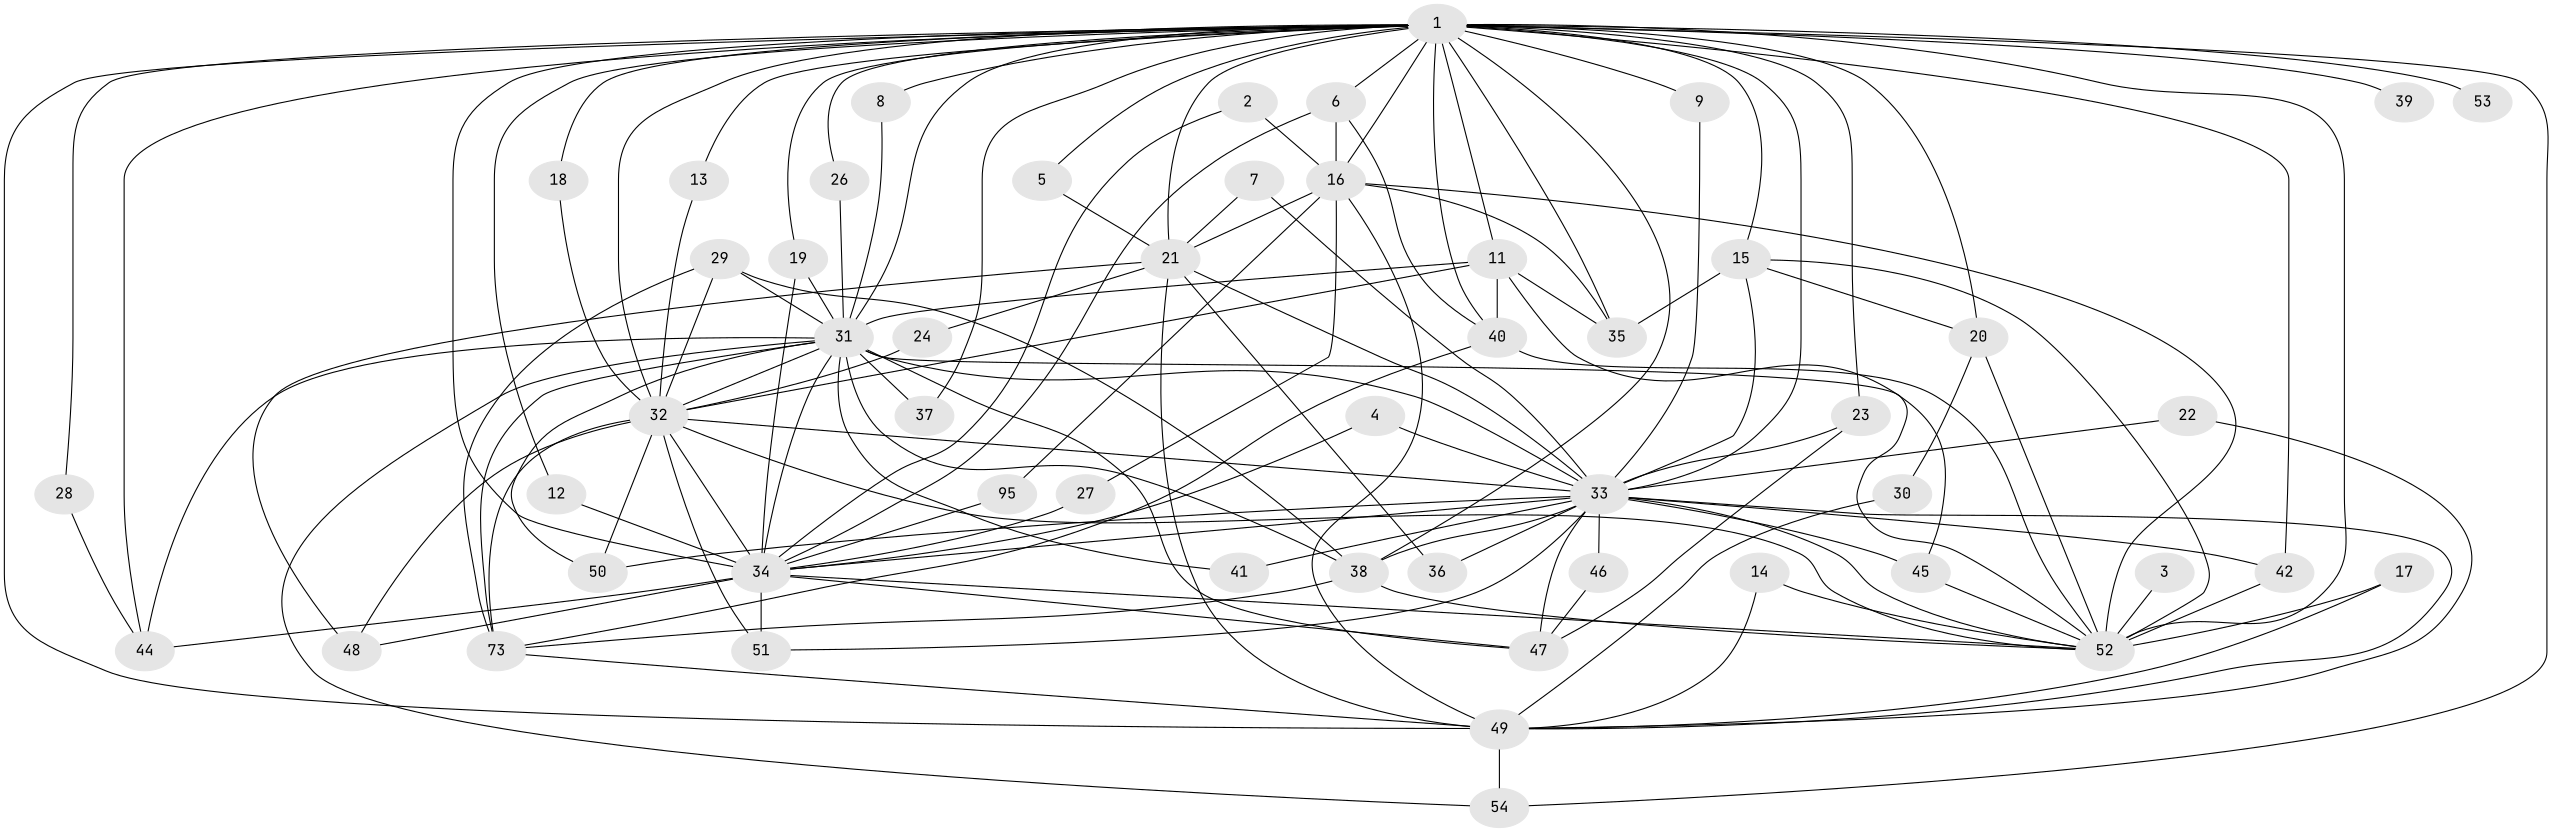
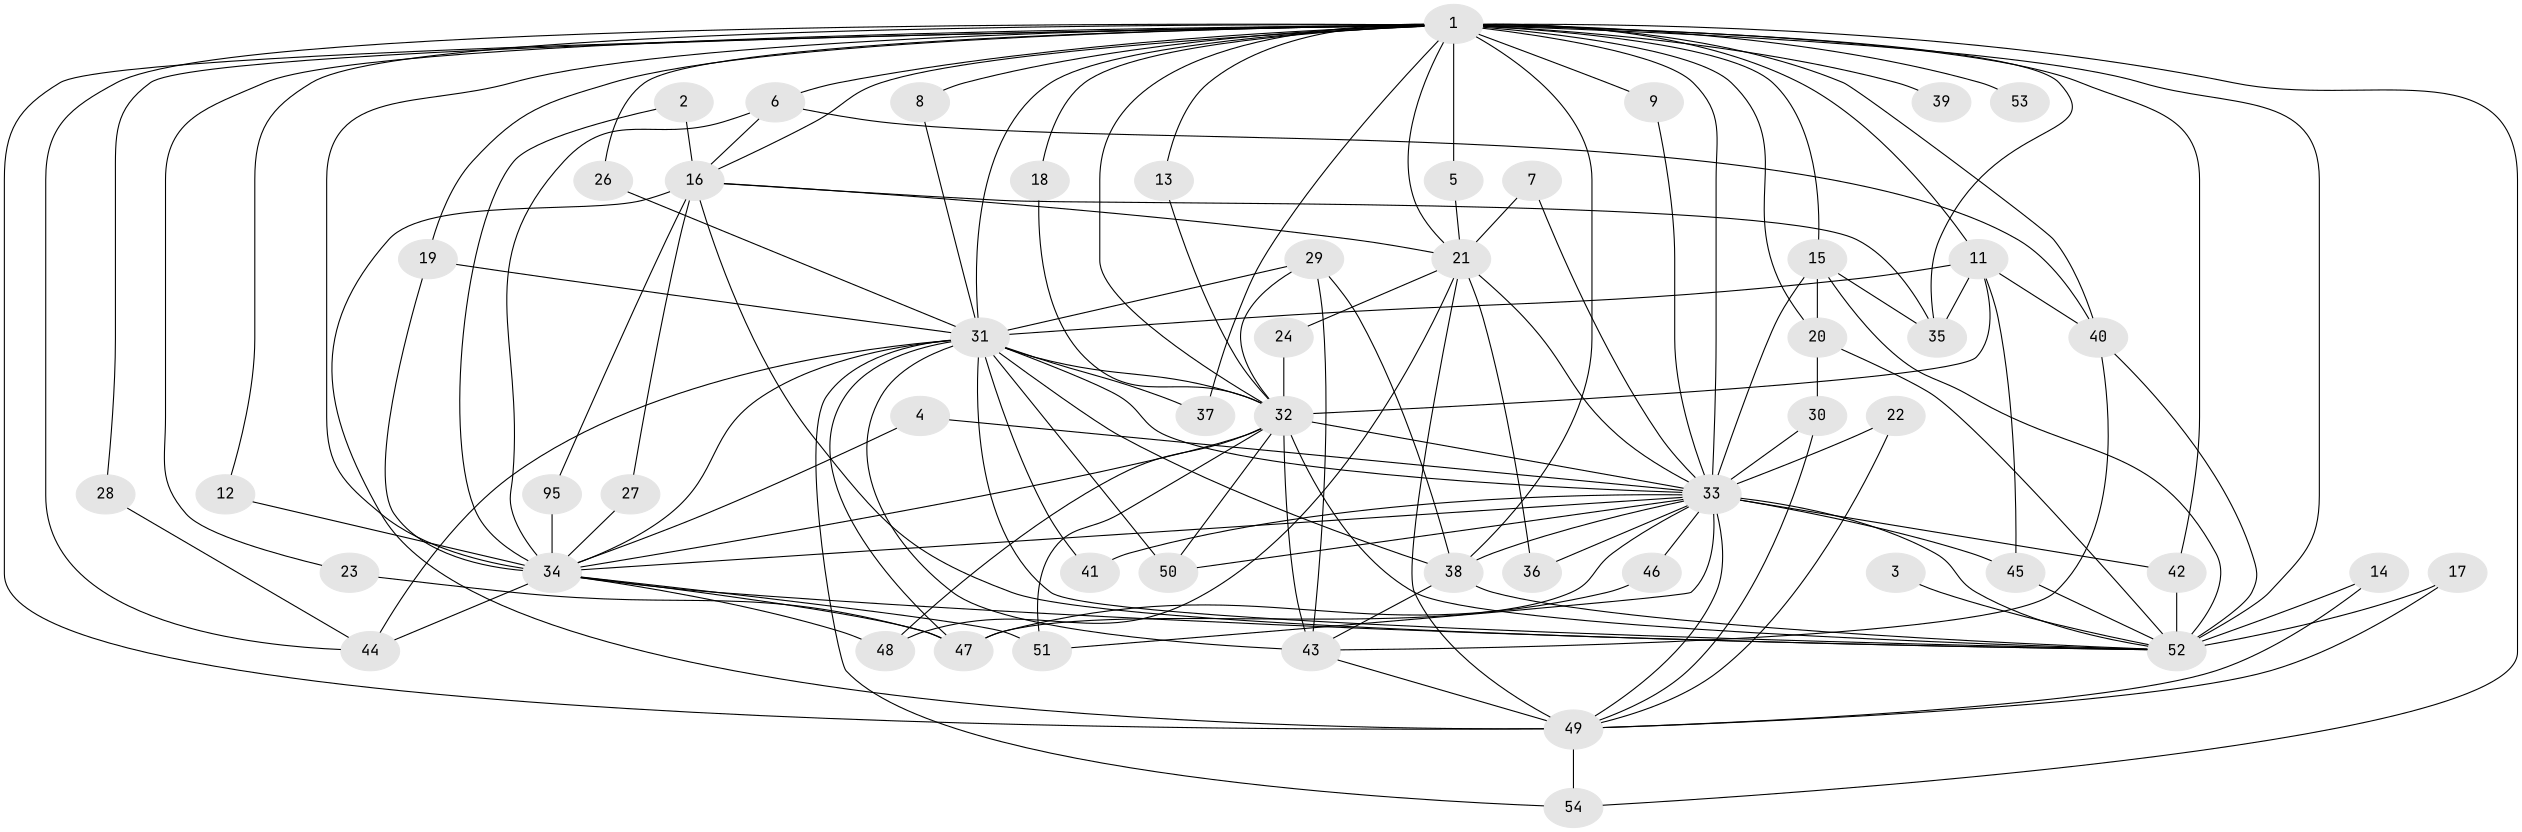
edge "23" -- "33": now "30" -- "33"
node "73": label "73" -> "43"
